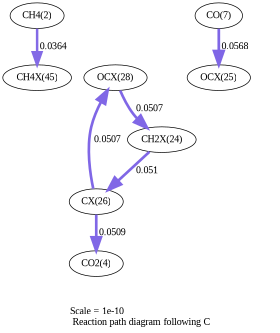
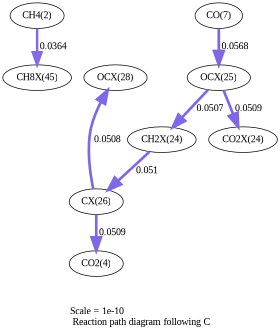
node "CH4X(45)": label "CH4X(45)" -> "CH8X(45)"
edge "OCX(28)" -> "CH2X(24)": now "OCX(25)" -> "CH2X(24)"
edge "CX(26)" -> "OCX(28)": label " 0.0507" -> " 0.0508"
node "CO2X(24)": added
